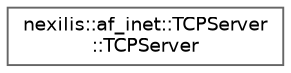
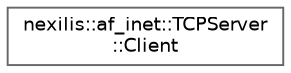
node "nexilis::af_inet::TCPServer ::TCPServer": label "nexilis::af_inet::TCPServer ::TCPServer" -> "nexilis::af_inet::TCPServer ::Client"
